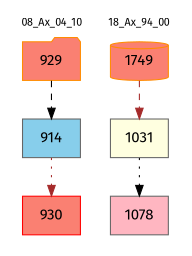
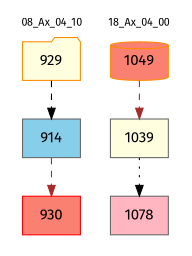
cluster "18_Ax_94_00": label "18_Ax_94_00" -> "18_Ax_04_00"
node "929": fillcolor salmon -> lightyellow
node "1749": label "1749" -> "1049"
node "1031": label "1031" -> "1039"
edge "914" -> "930": style dotted -> dashed
